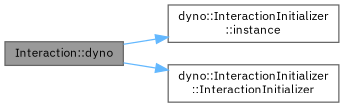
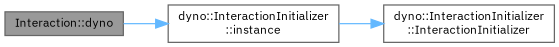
edge "Interaction::dyno" -> "dyno::InteractionInitializer ::InteractionInitializer": now "dyno::InteractionInitializer ::instance" -> "dyno::InteractionInitializer ::InteractionInitializer"
